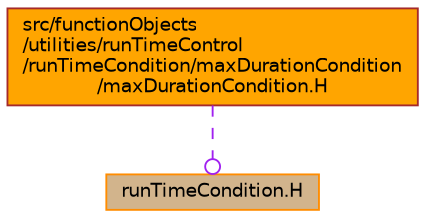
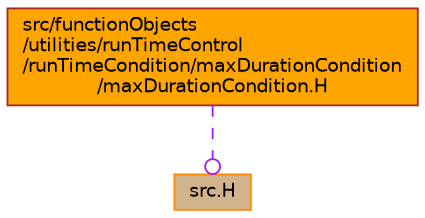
node "runTimeCondition.H": label "runTimeCondition.H" -> "src.H"
